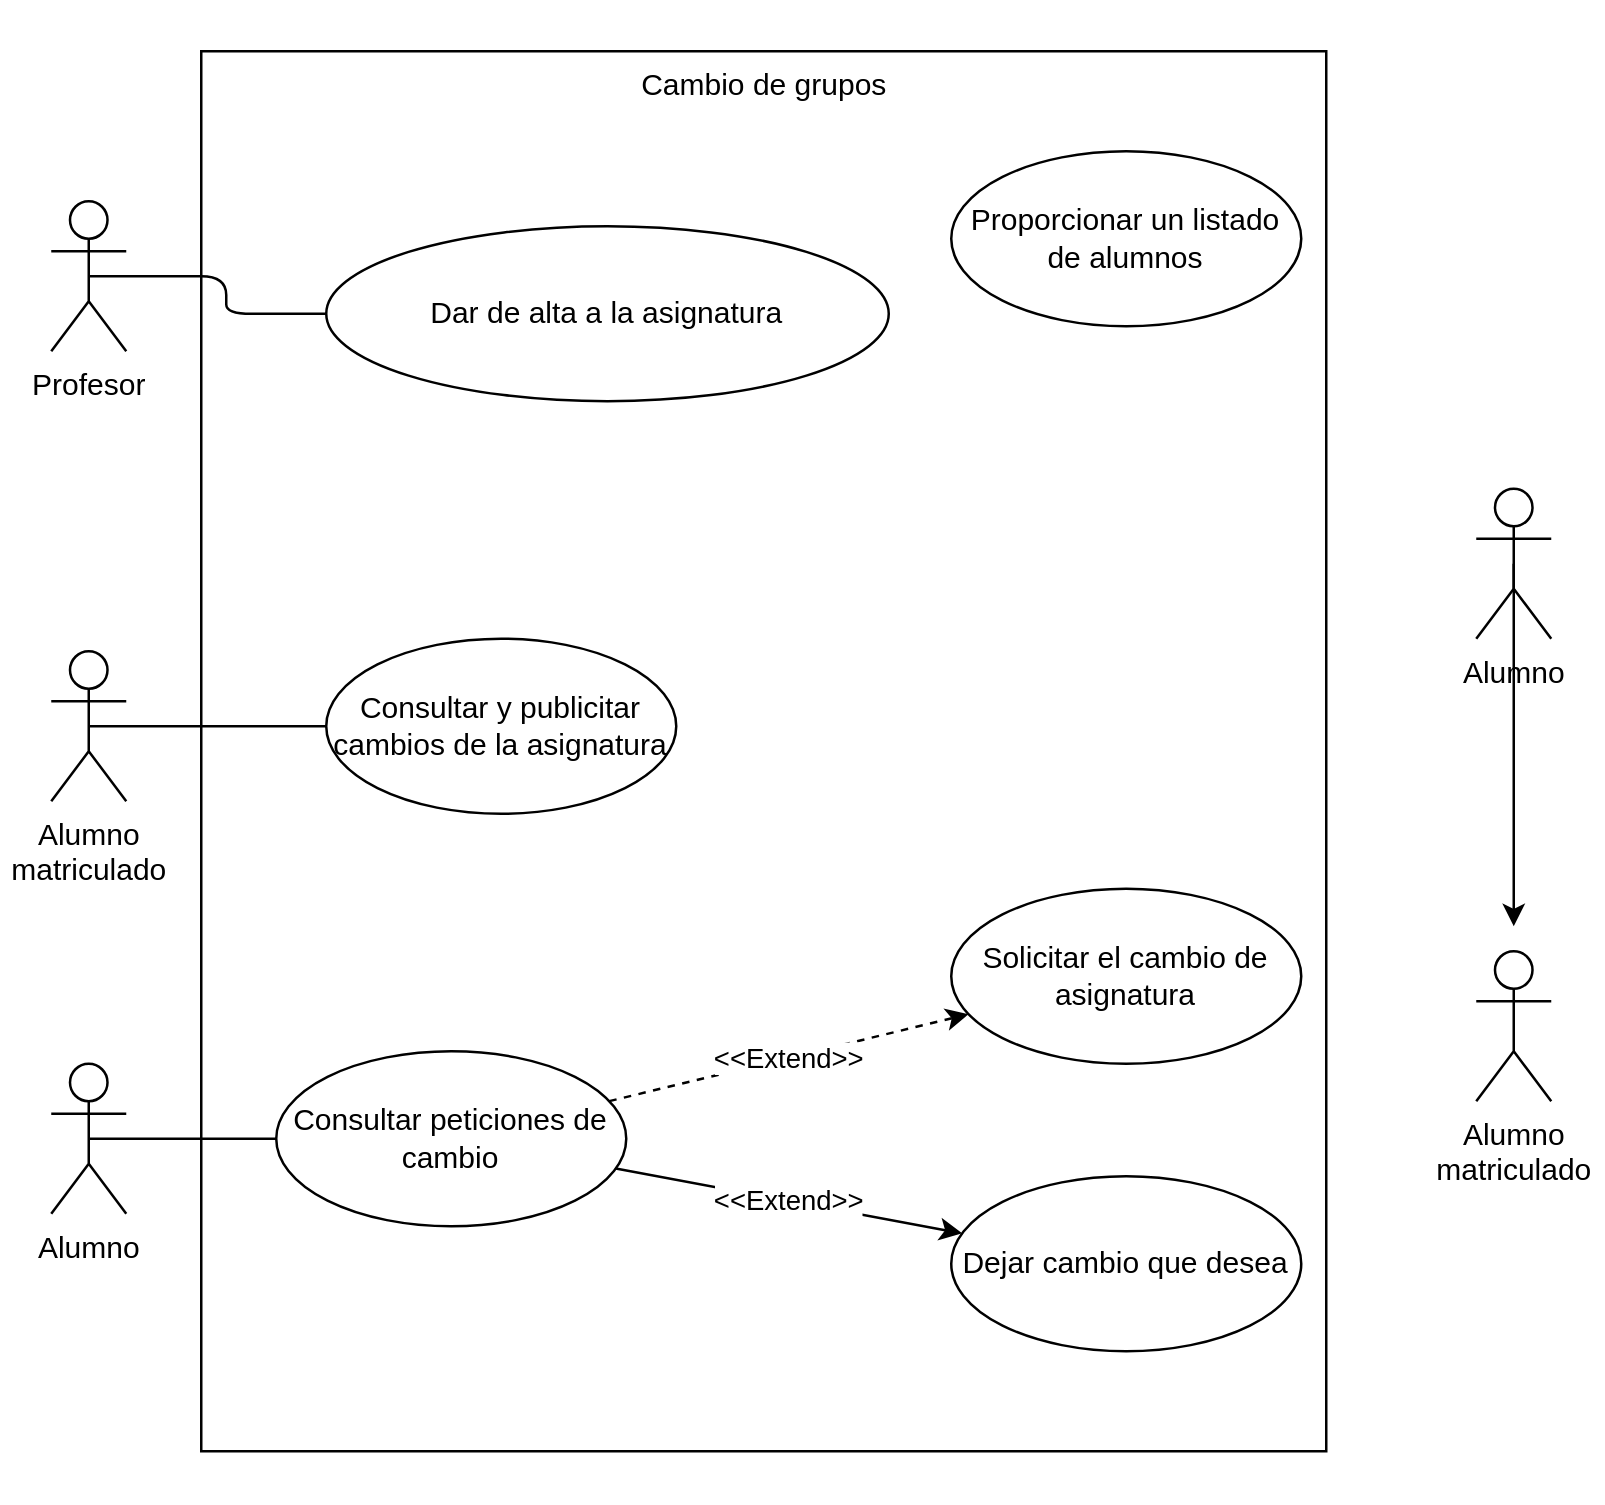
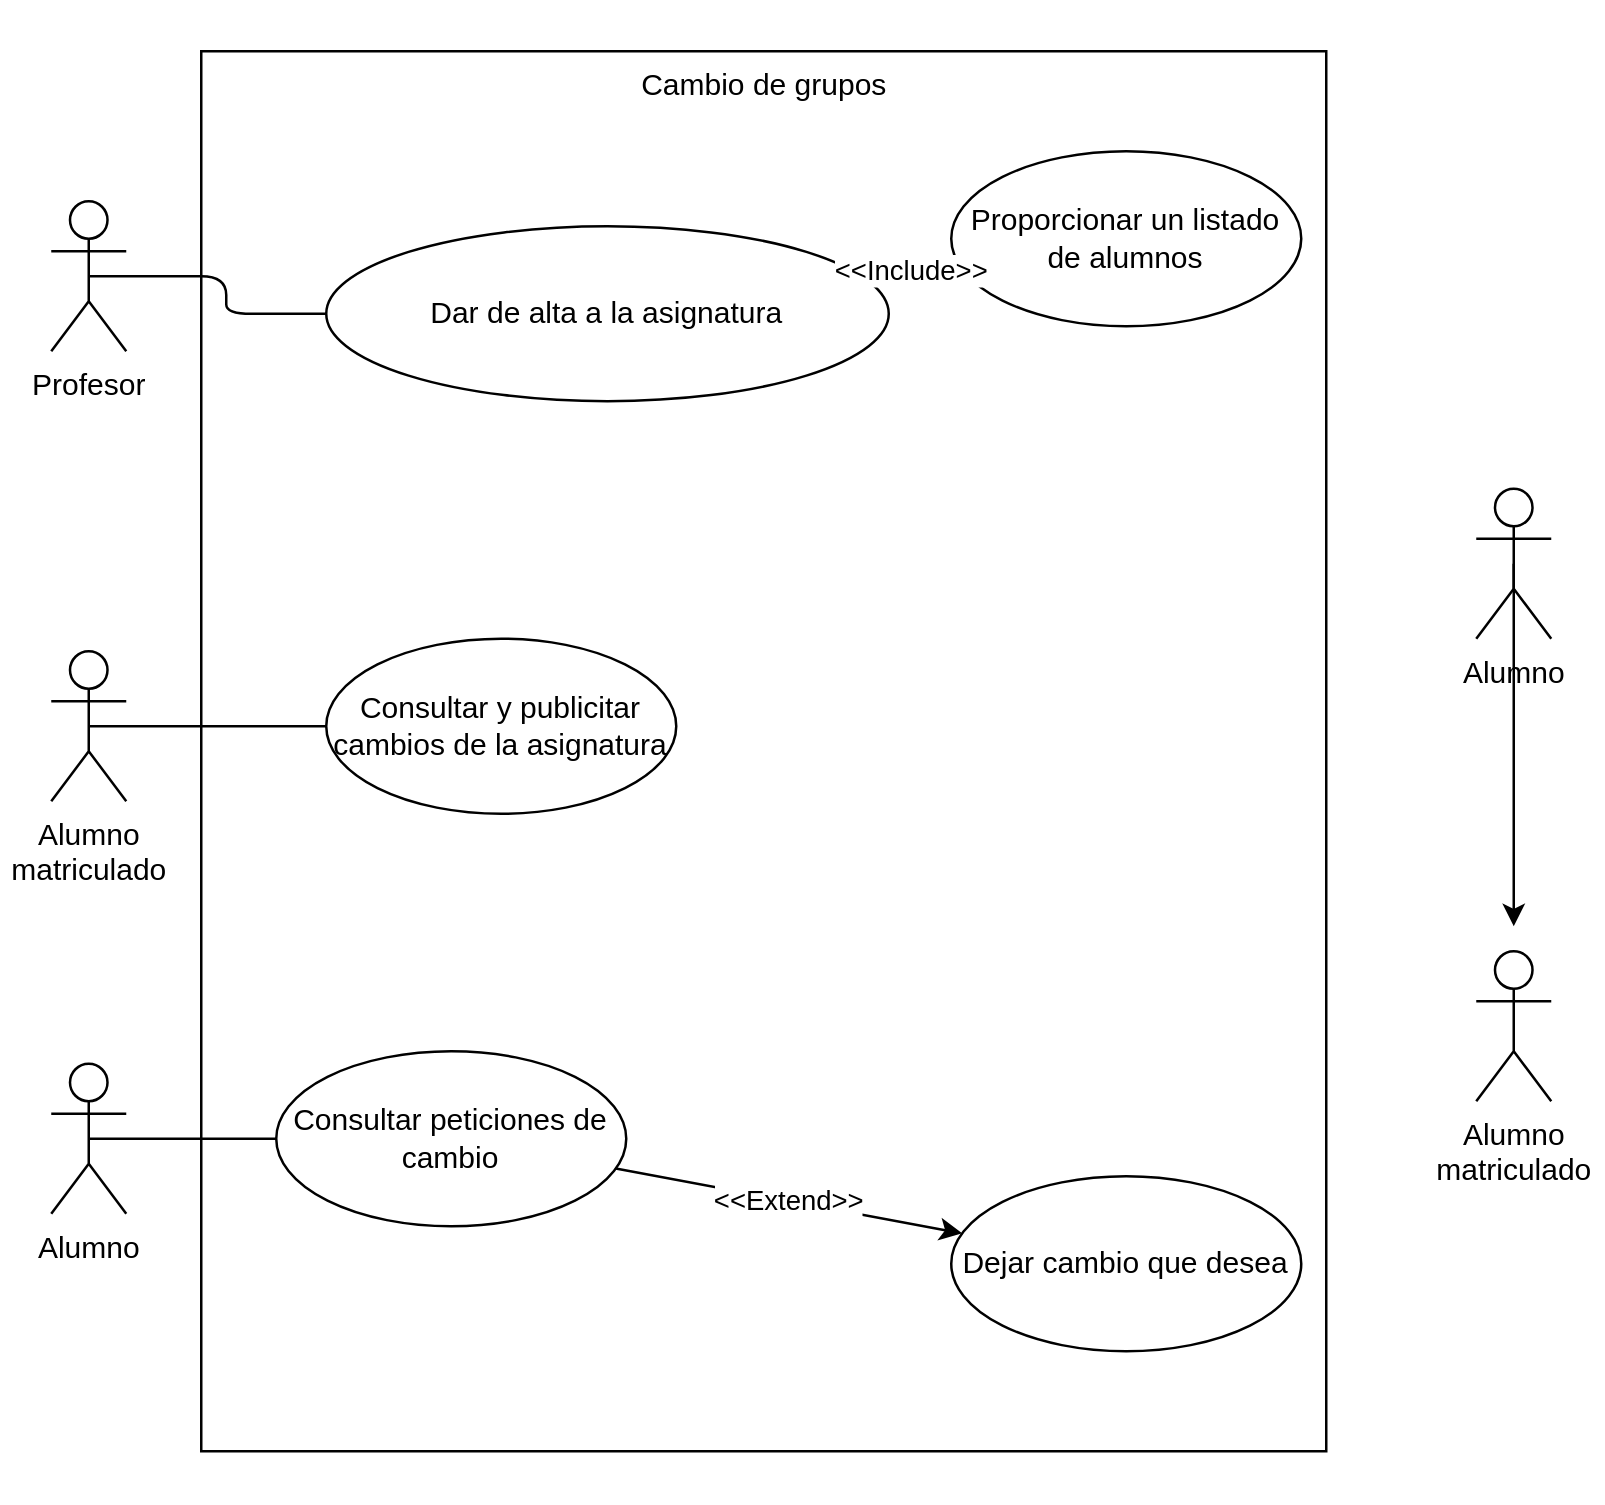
edge "Dar de alta a la asignatura" -> "Proporcionar un listado de alumnos": added, label "<<Include>>"
node "Solicitar el cambio de asignatura": removed
edge "Consultar peticiones de cambio" -> "Solicitar el cambio de asignatura": removed, label "<<Extend>>"
